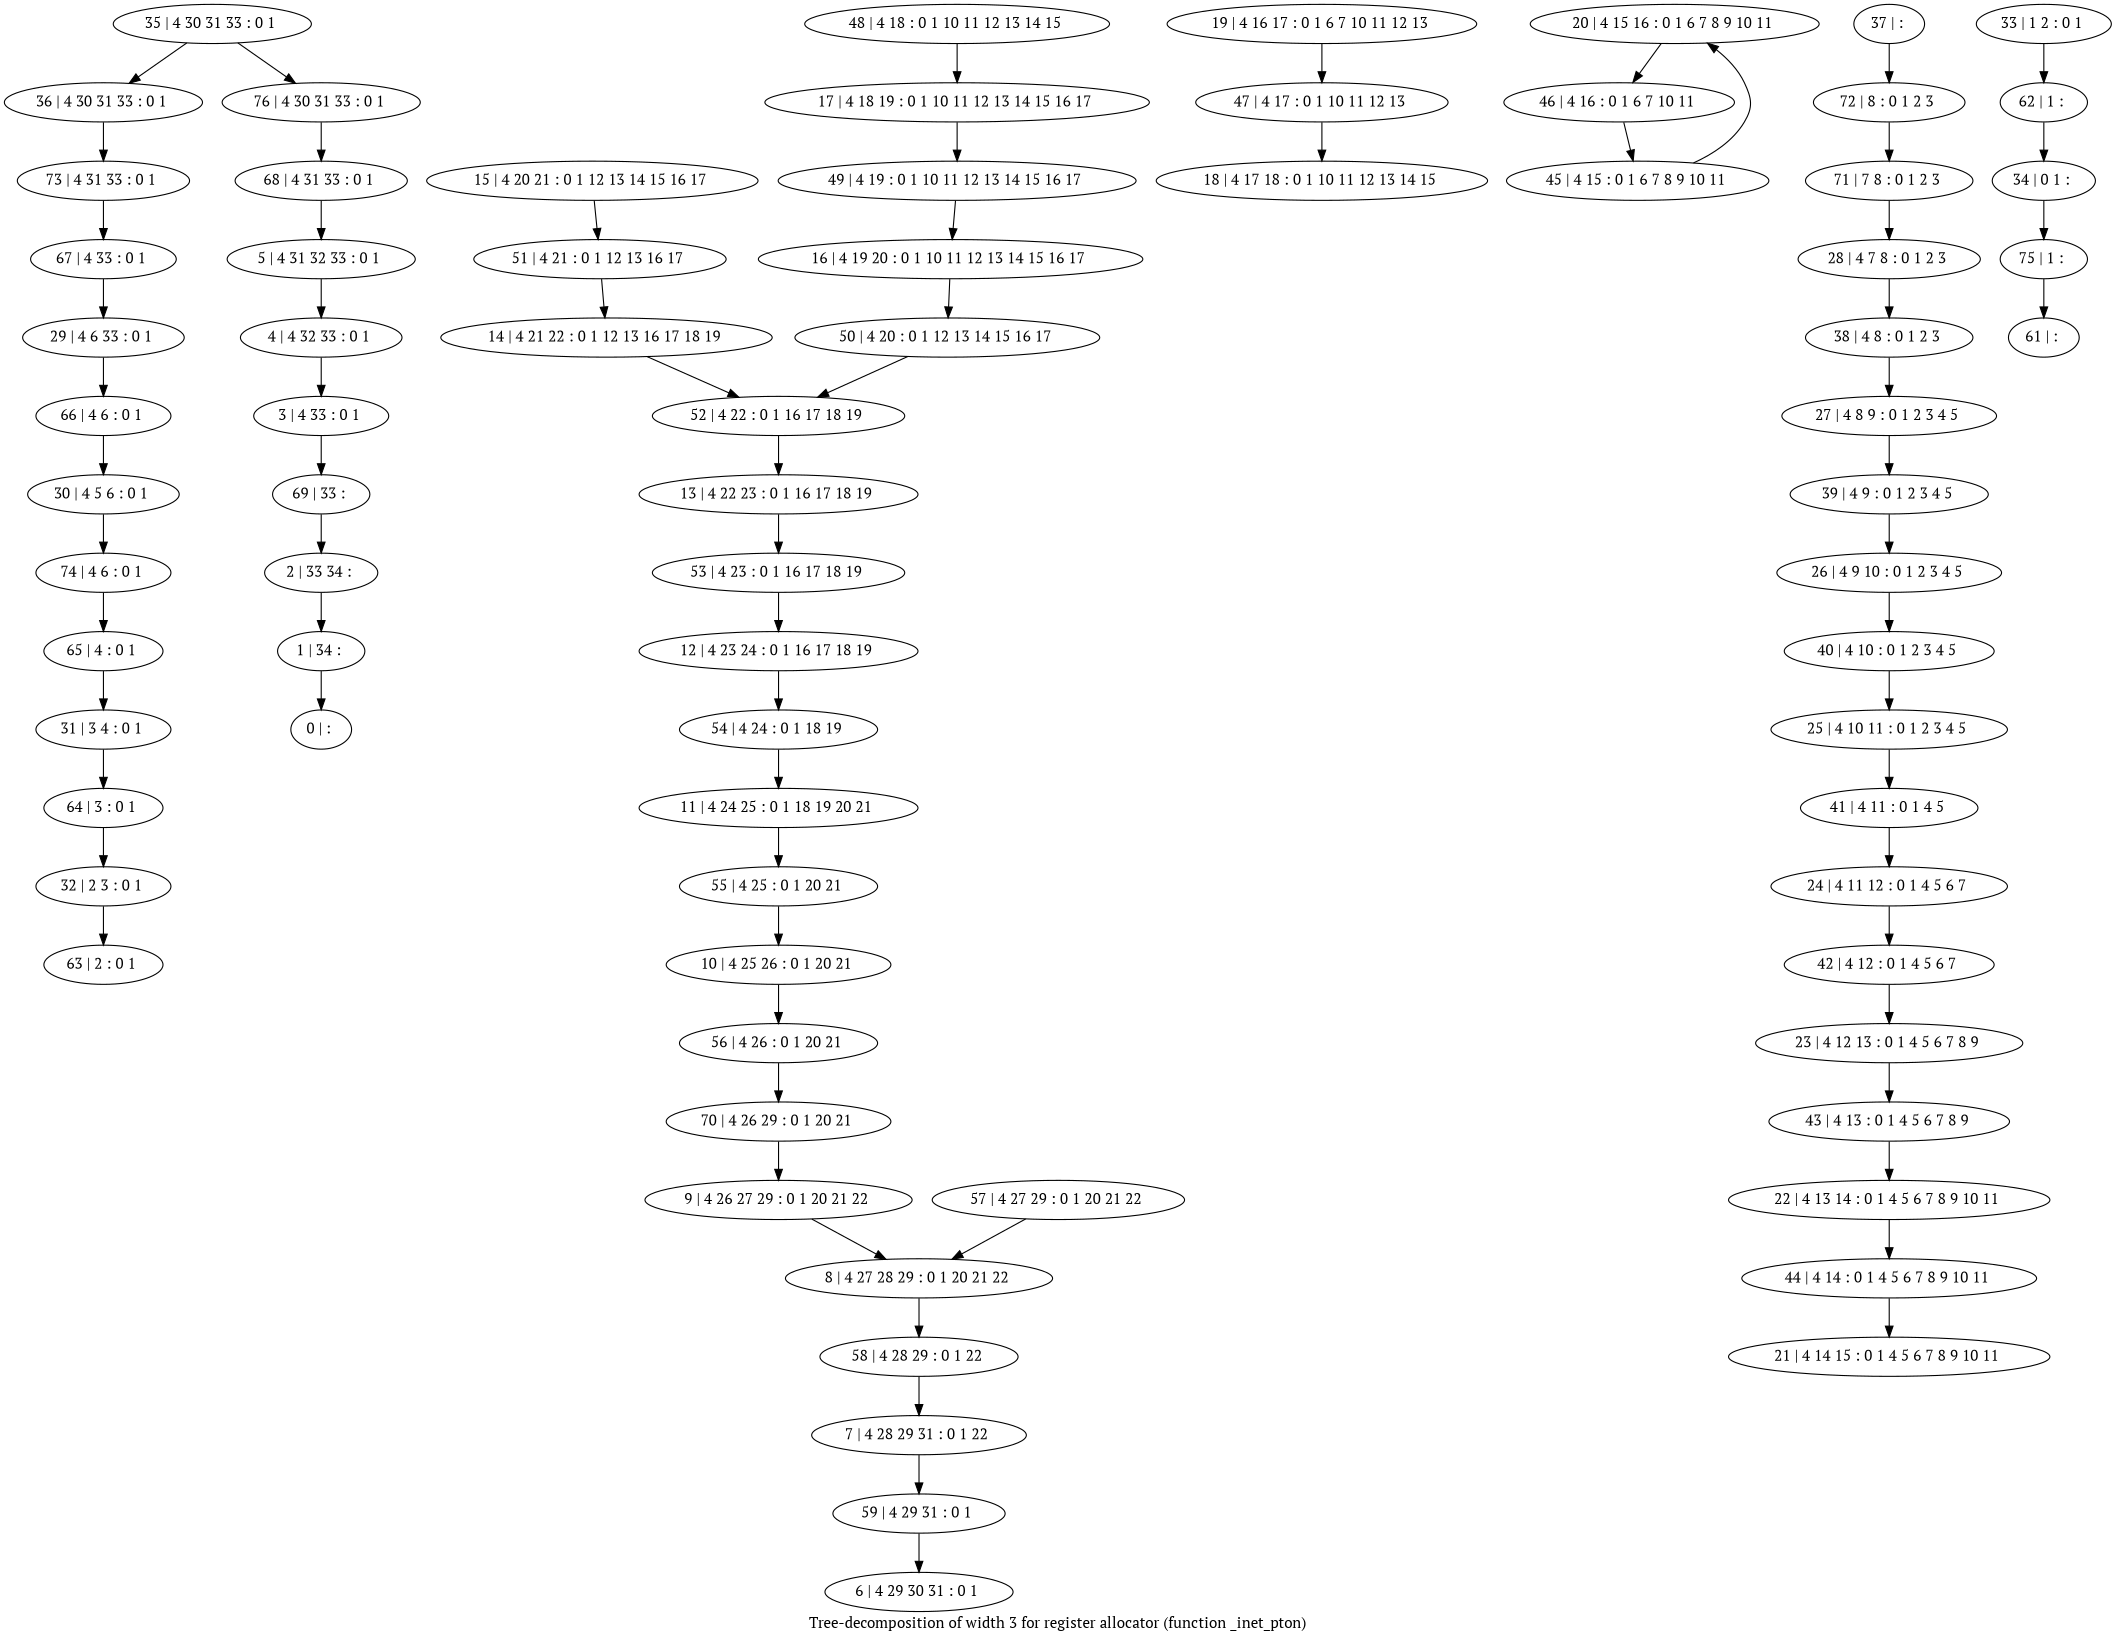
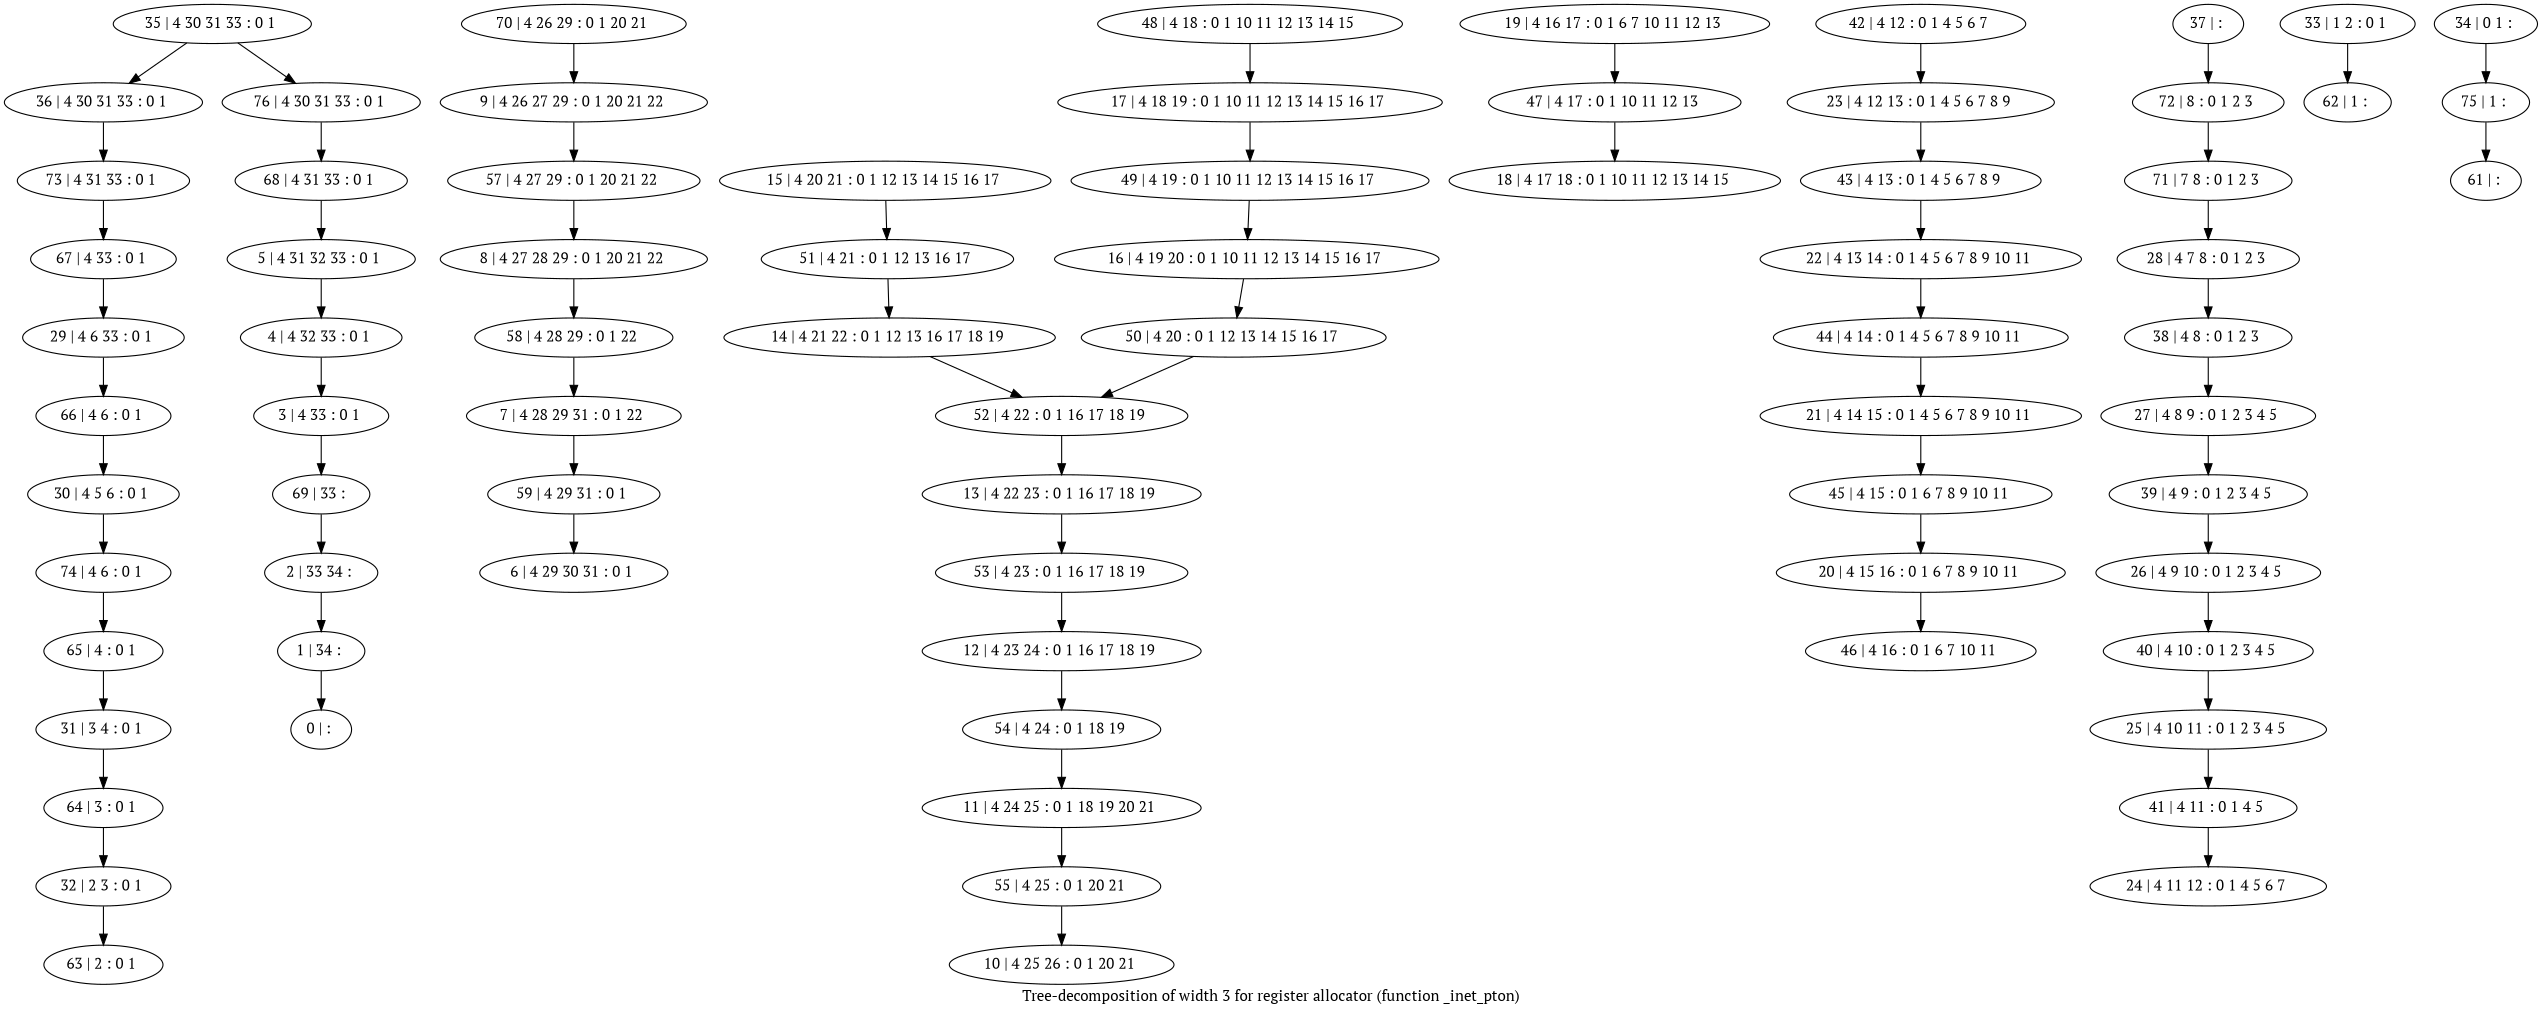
edge "46 | 4 16 : 0 1 6 7 10 11" -> "45 | 4 15 : 0 1 6 7 8 9 10 11": now "21 | 4 14 15 : 0 1 4 5 6 7 8 9 10 11" -> "45 | 4 15 : 0 1 6 7 8 9 10 11"
edge "62 | 1 :" -> "34 | 0 1 :": removed
edge "24 | 4 11 12 : 0 1 4 5 6 7" -> "42 | 4 12 : 0 1 4 5 6 7": removed
node "56 | 4 26 : 0 1 20 21": removed
edge "9 | 4 26 27 29 : 0 1 20 21 22" -> "8 | 4 27 28 29 : 0 1 20 21 22": now "9 | 4 26 27 29 : 0 1 20 21 22" -> "57 | 4 27 29 : 0 1 20 21 22"
